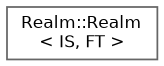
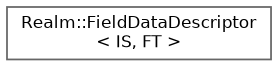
node "Realm::Realm < IS, FT >": label "Realm::Realm < IS, FT >" -> "Realm::FieldDataDescriptor < IS, FT >"
